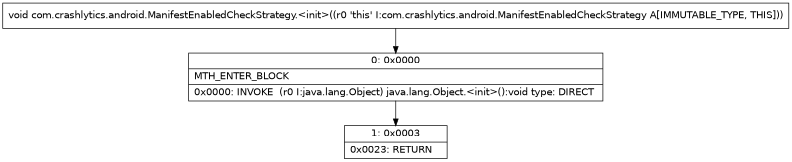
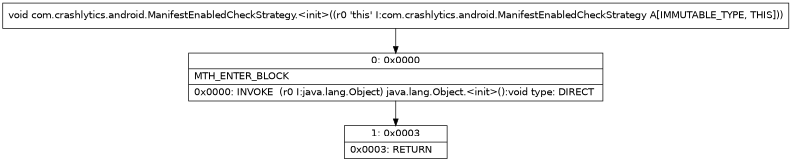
node "1: 0x0003": text "0x0023: RETURN" -> "0x0003: RETURN"
